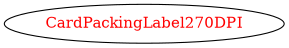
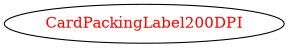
node "CardPackingLabel270DPI": label "CardPackingLabel270DPI" -> "CardPackingLabel200DPI"
